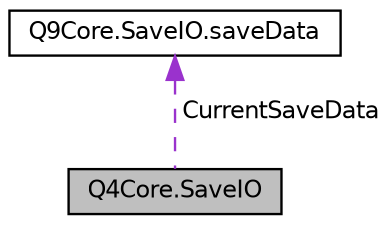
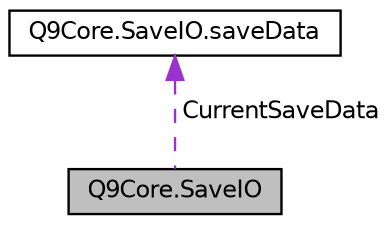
node "Q4Core.SaveIO": label "Q4Core.SaveIO" -> "Q9Core.SaveIO"
